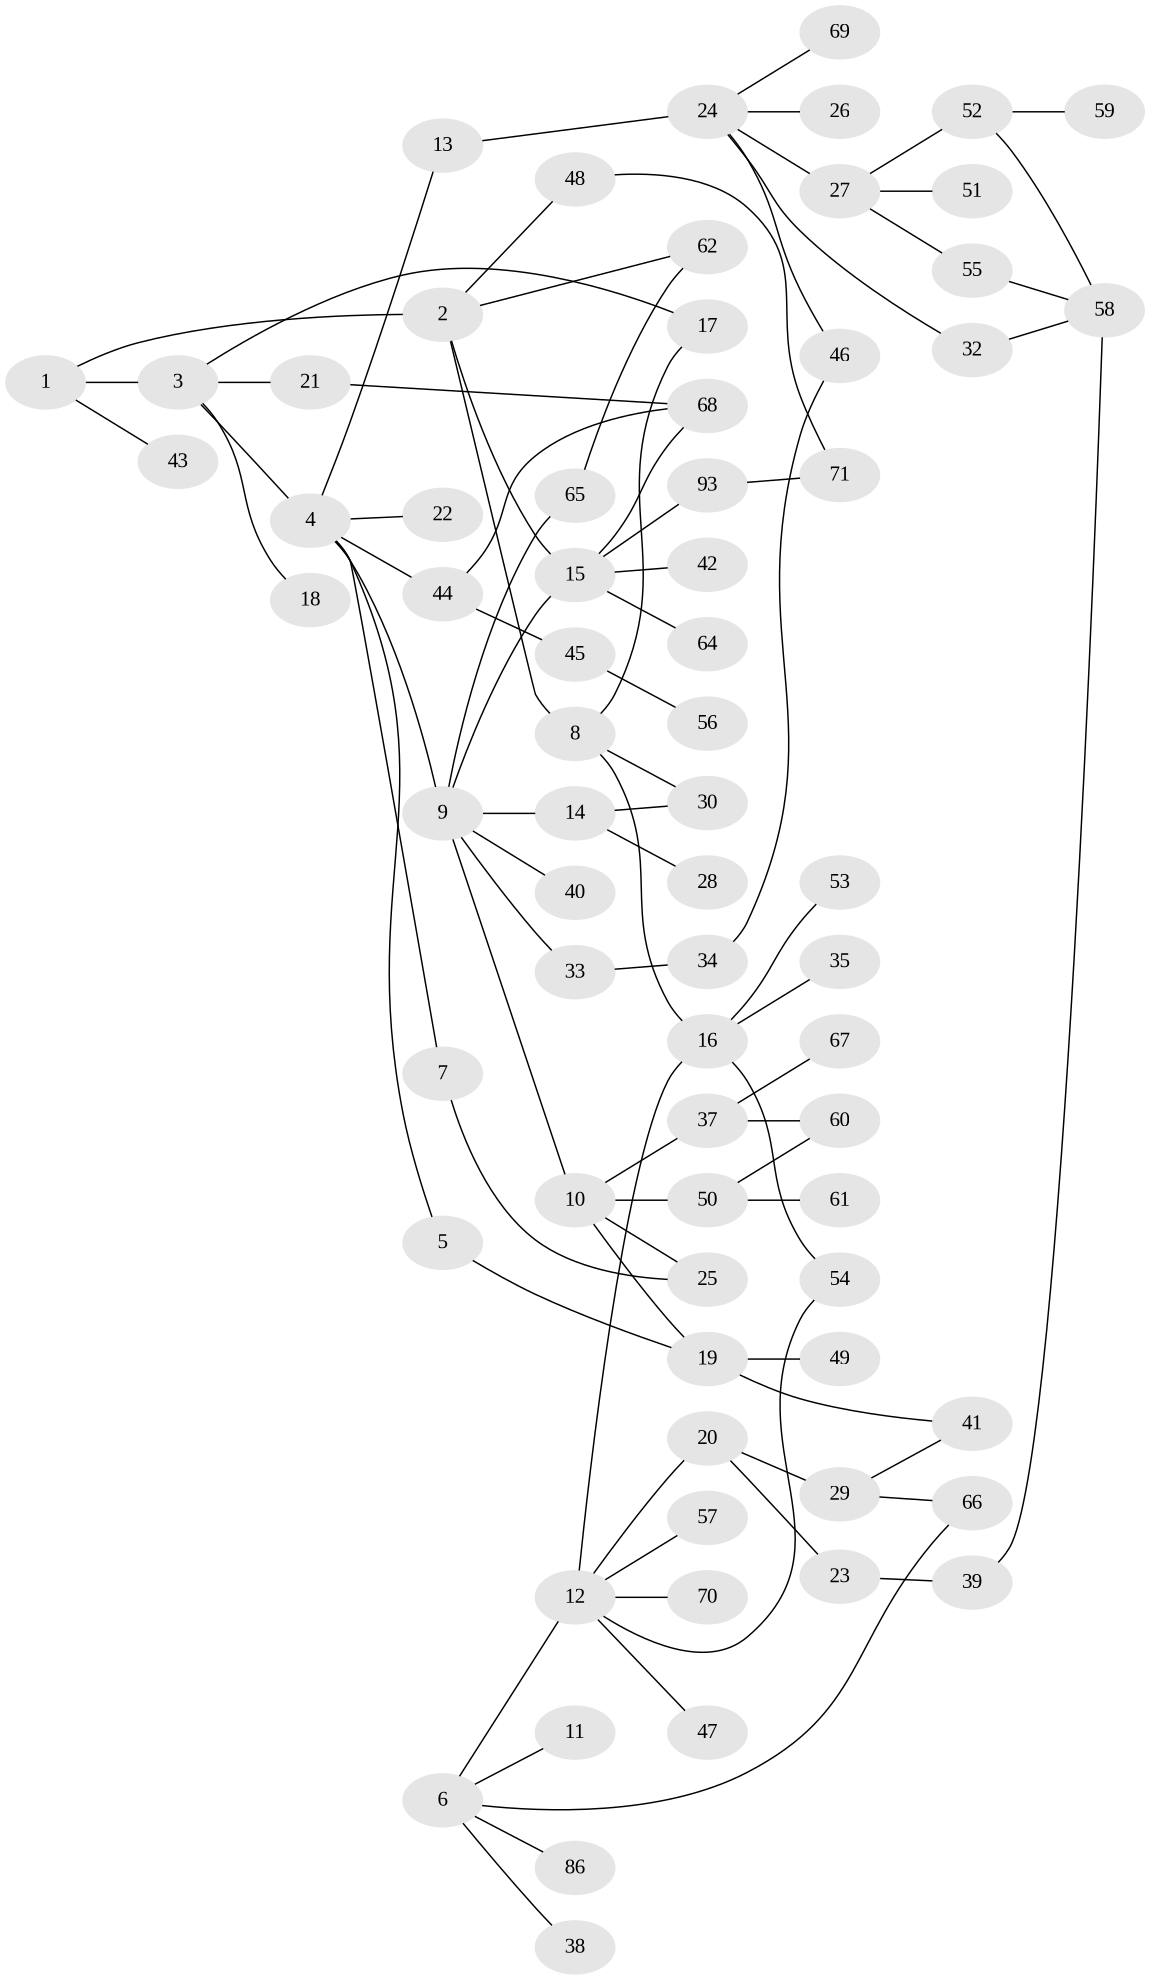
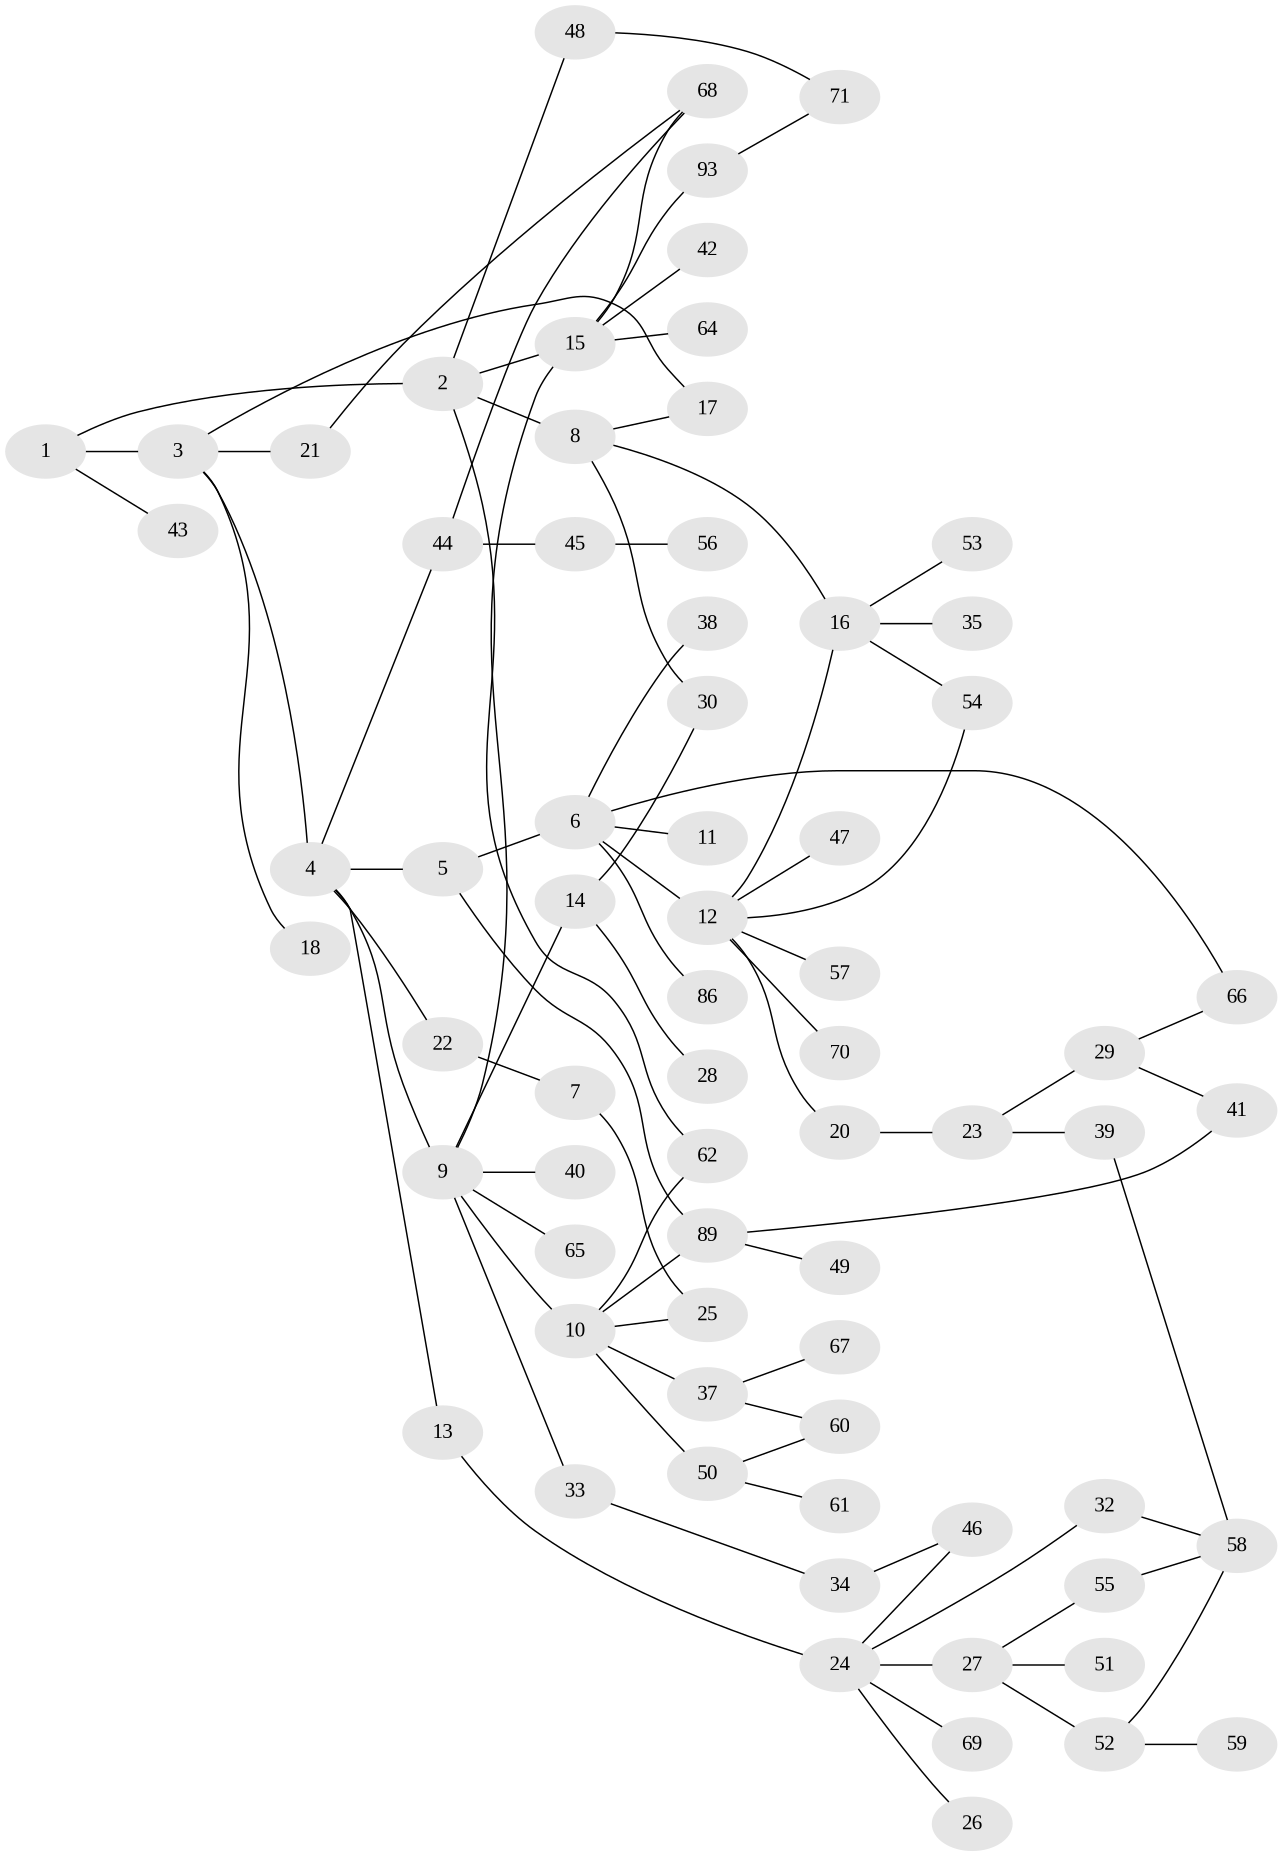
edge "62" -- "65": now "62" -- "10"
edge "4" -- "7": now "22" -- "7"
edge "6" -- "5": added
node "19": label "19" -> "89"
edge "20" -- "29": now "23" -- "29"
